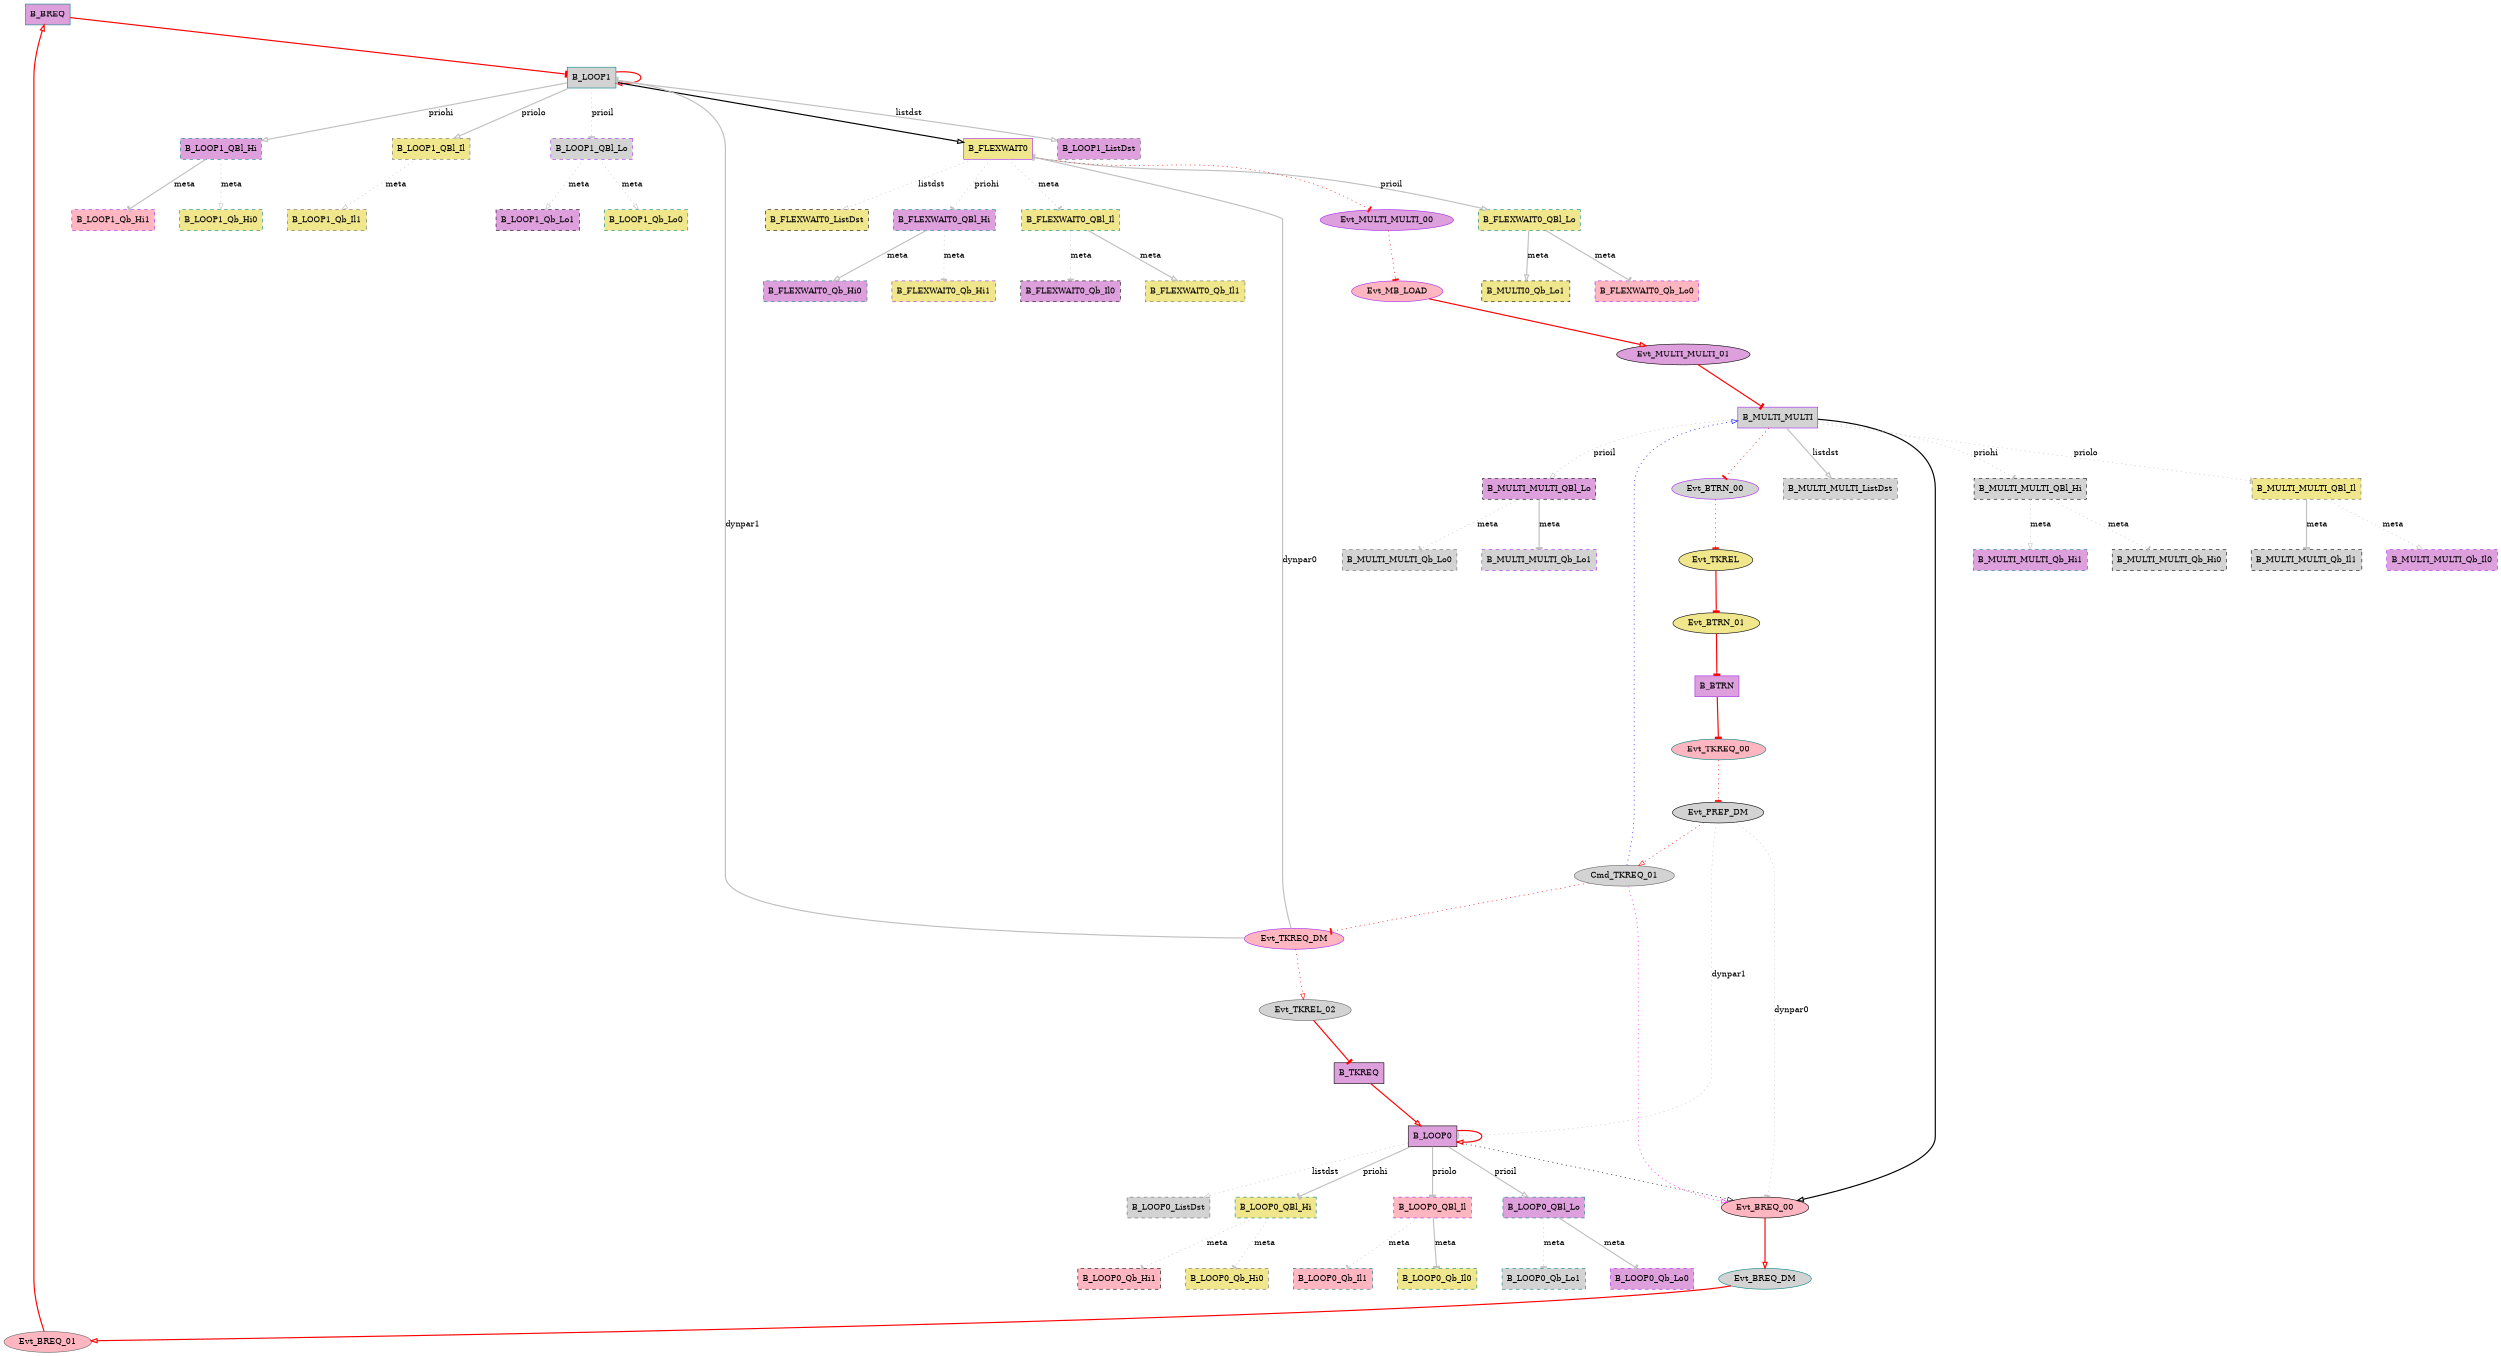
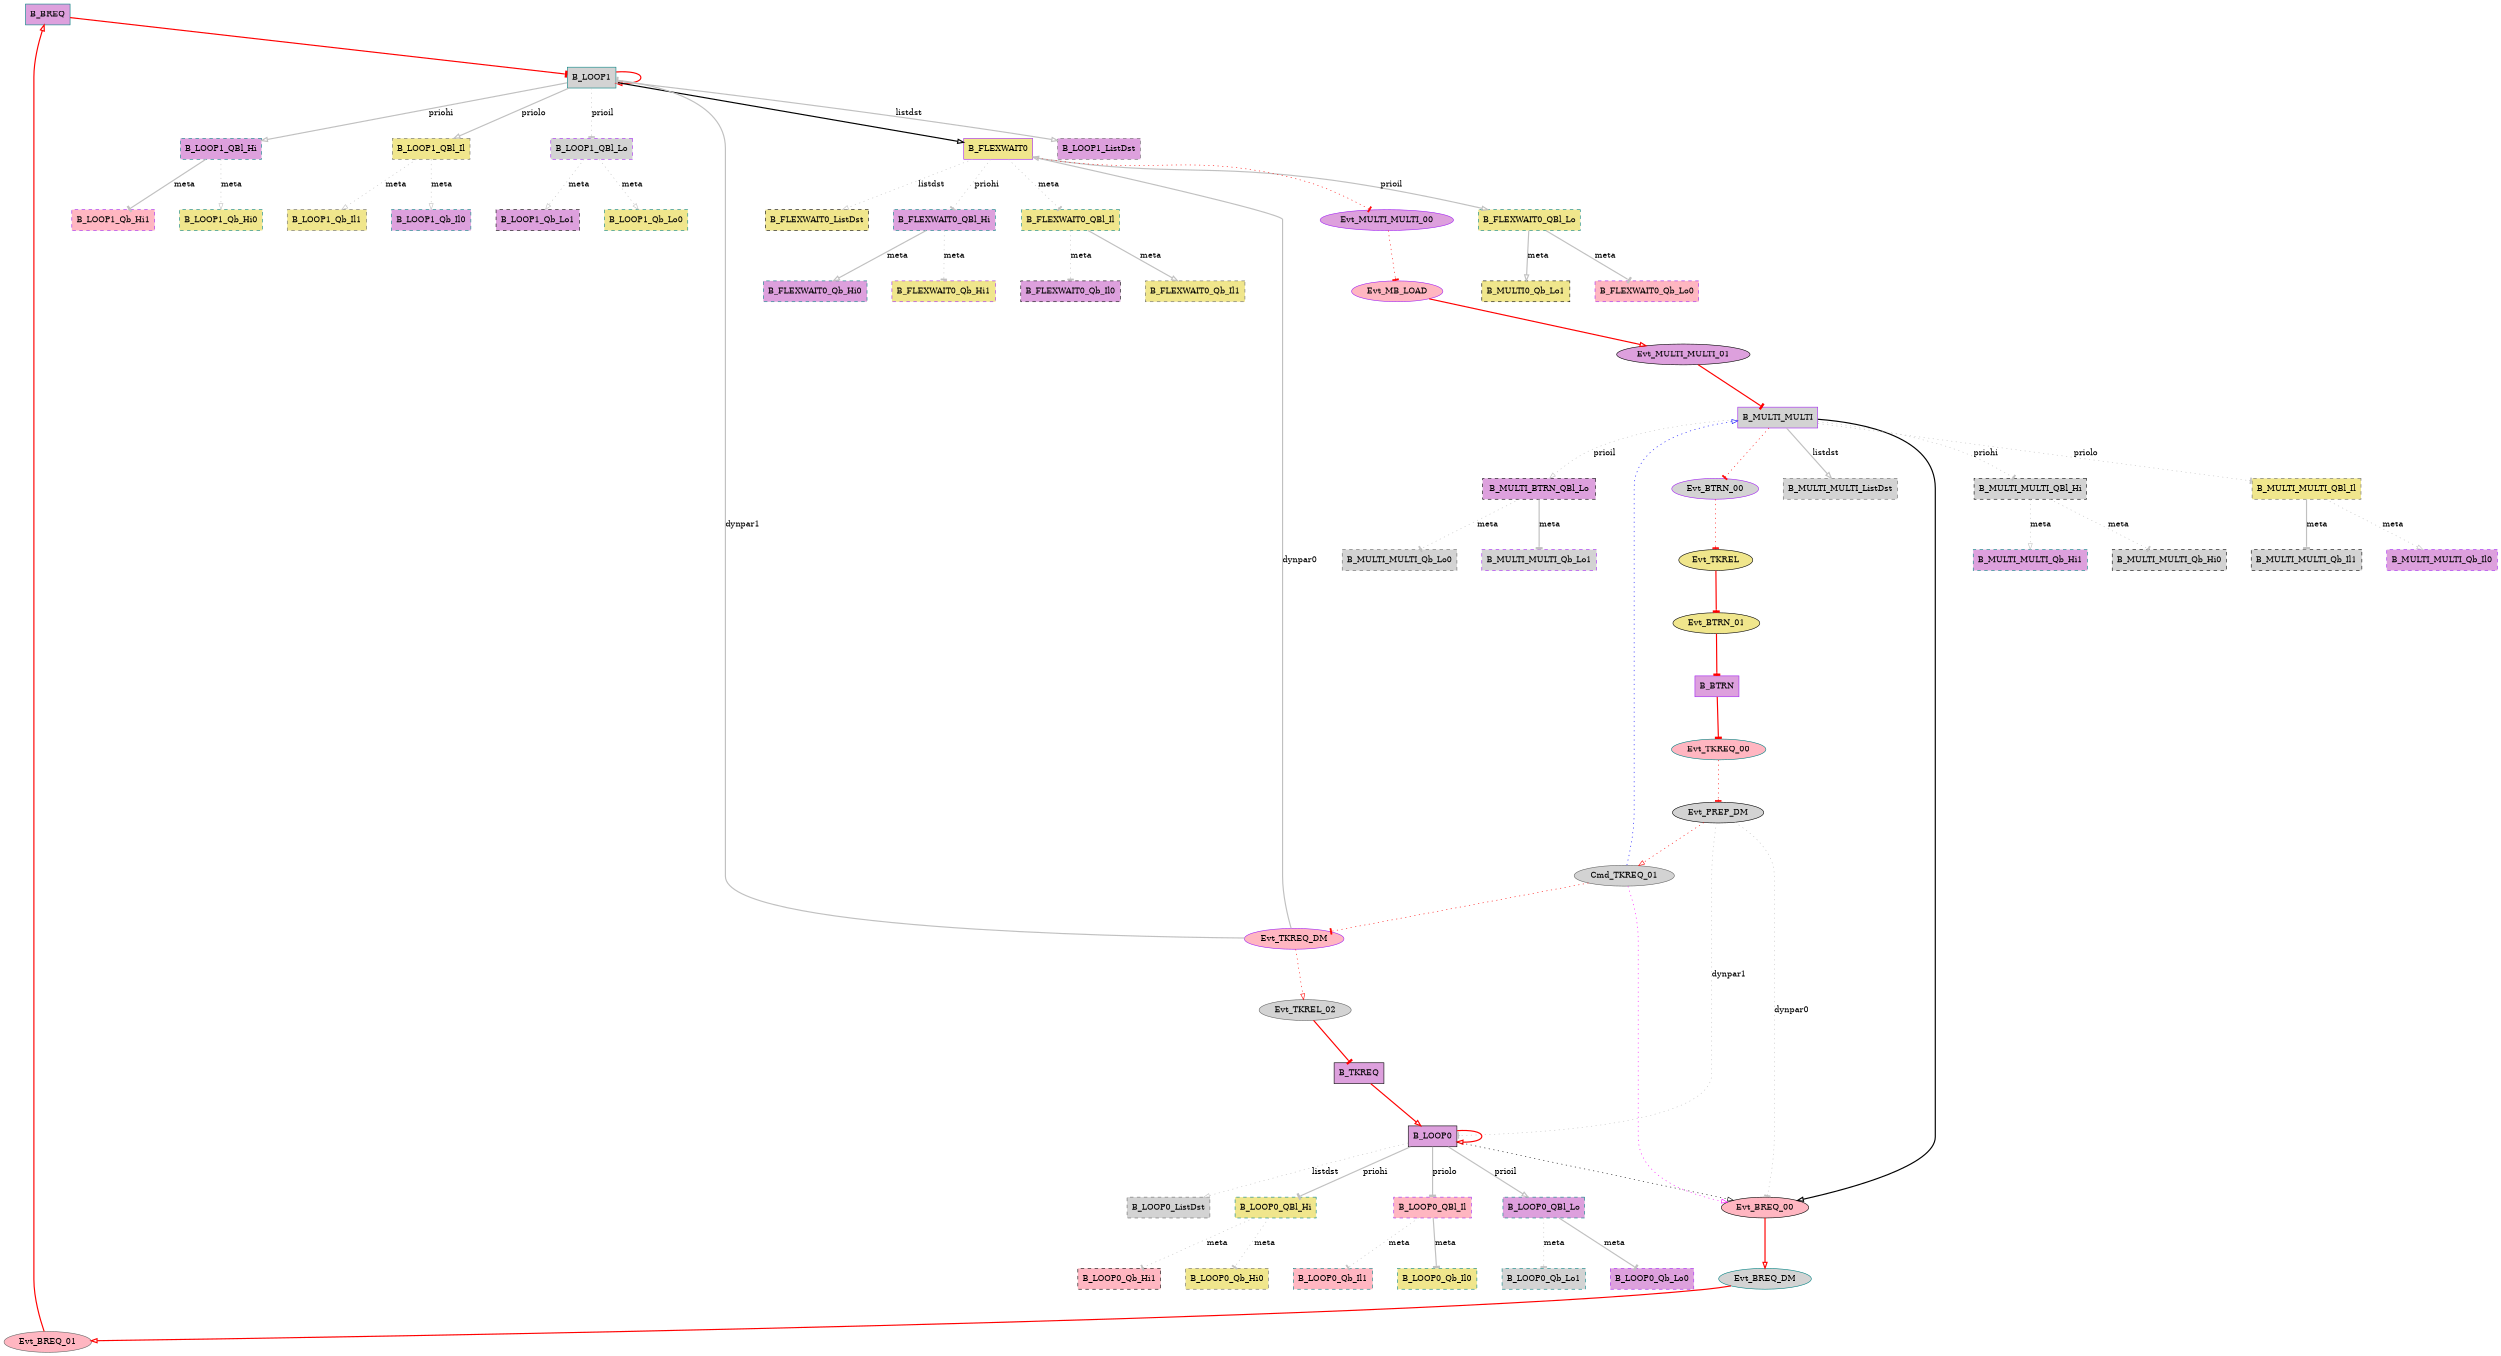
node "B_LOOP1_Qb_Il0": added
edge "Evt_TKREQ_DM" -> "B_FLEXWAIT0": arrowhead tee -> onormal
node "B_MULTI_MULTI_QBl_Lo": label "B_MULTI_MULTI_QBl_Lo" -> "B_MULTI_BTRN_QBl_Lo"
